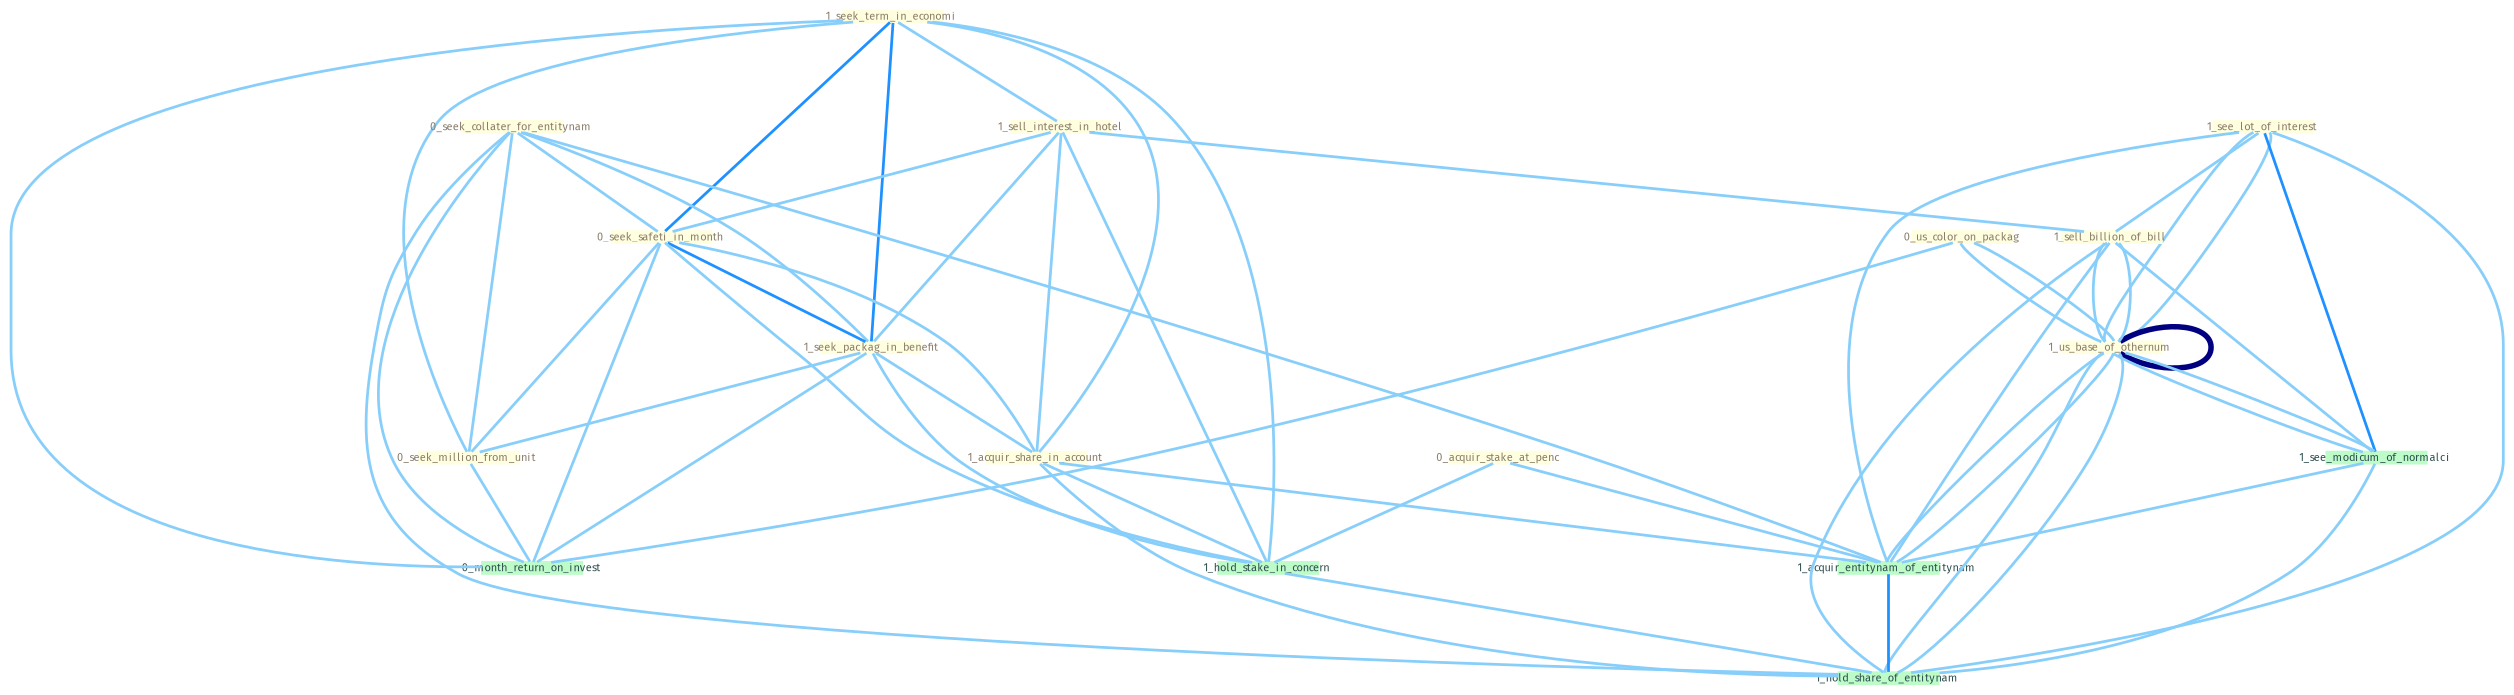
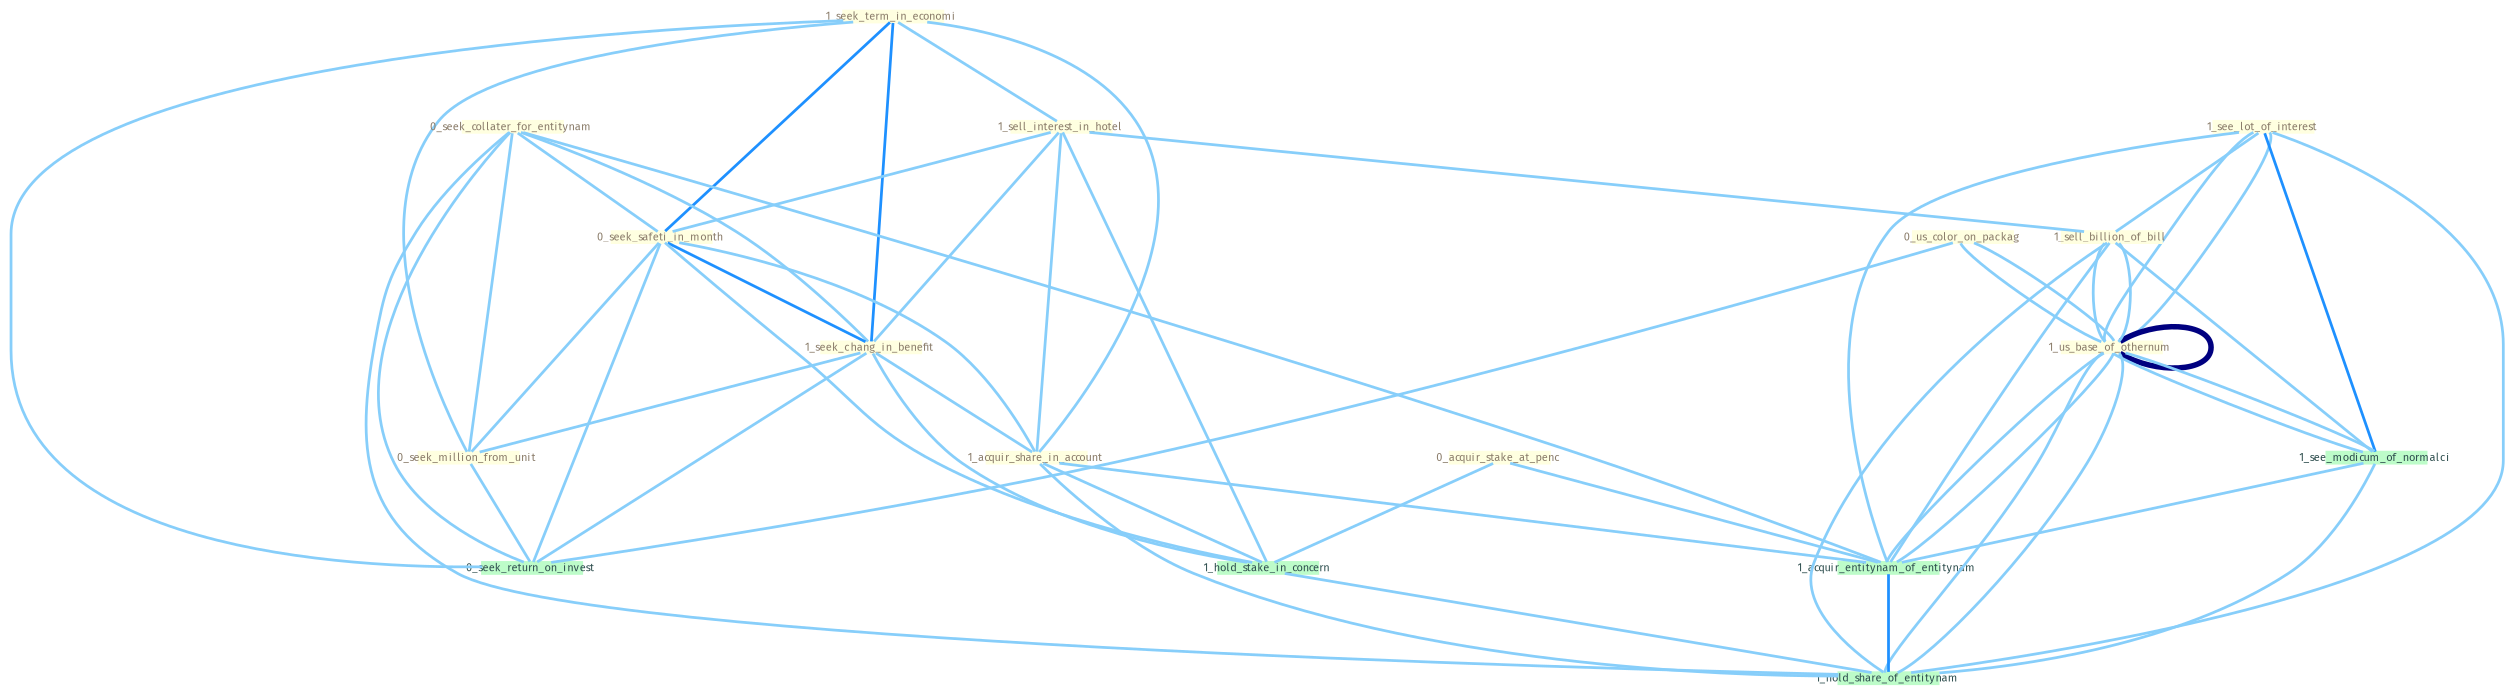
edge "1_seek_term_in_economi" -- "1_hold_stake_in_concern": removed
node "1_seek_packag_in_benefit": label "1_seek_packag_in_benefit" -> "1_seek_chang_in_benefit"
node "0_month_return_on_invest": label "0_month_return_on_invest" -> "0_seek_return_on_invest"
